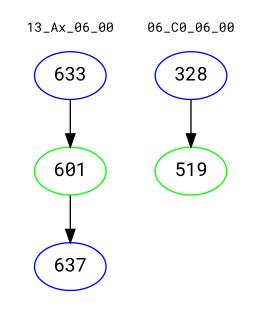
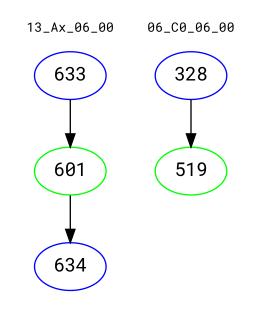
node "637": label "637" -> "634"
